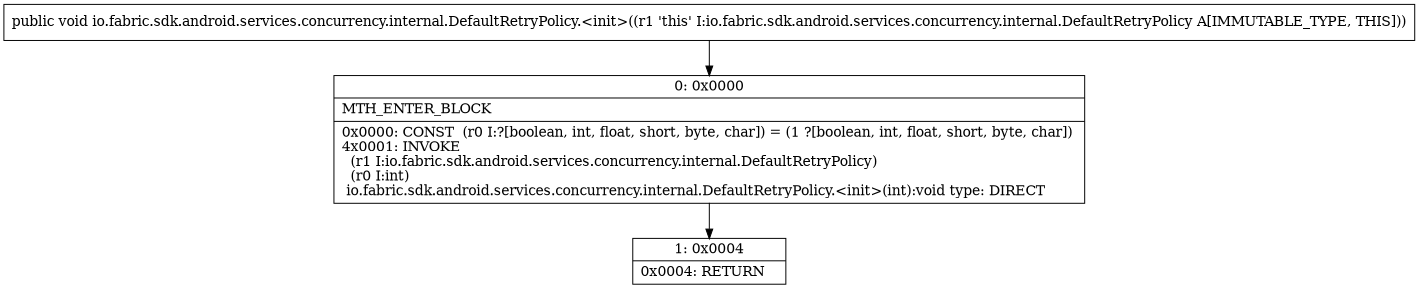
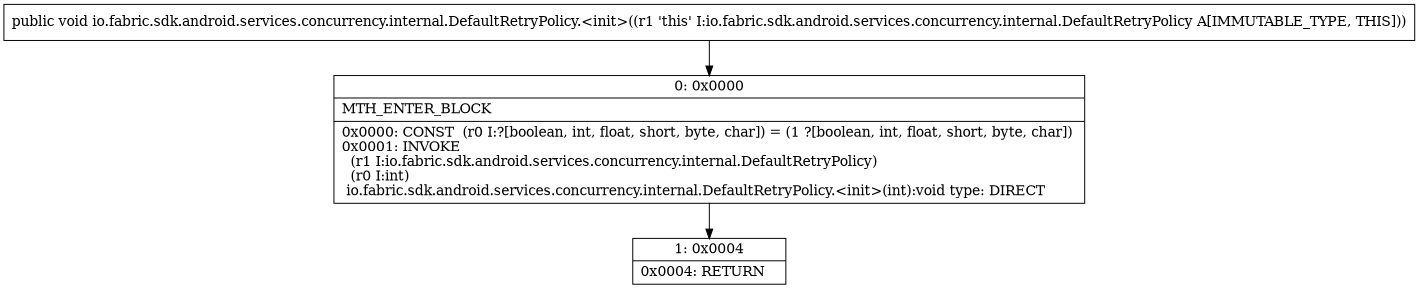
node "0: 0x0000": text "4x0001: INVOKE" -> "0x0001: INVOKE"
